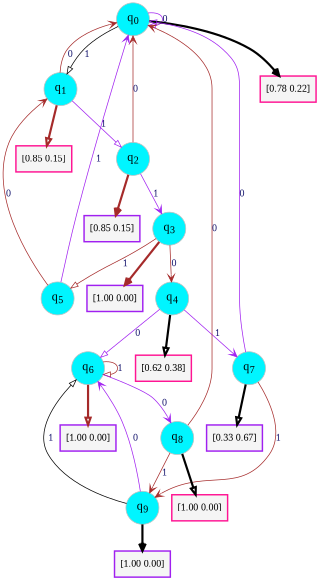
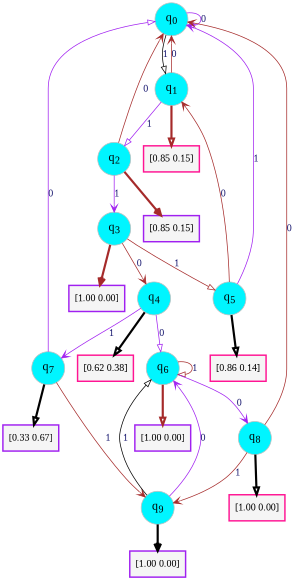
node "[0.78 0.22]": removed
node "[0.86 0.14]": added
